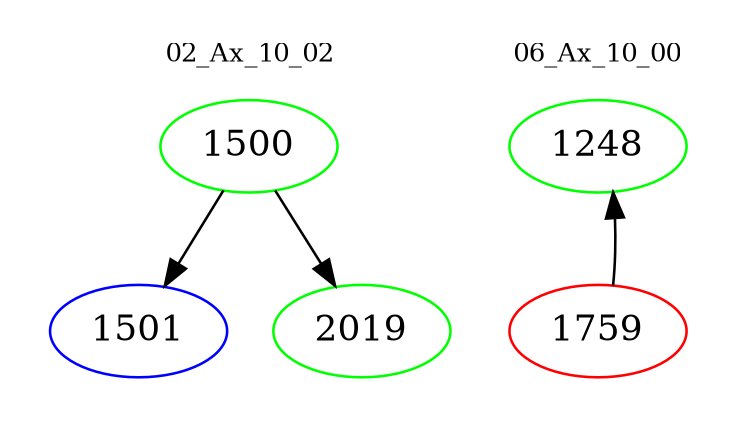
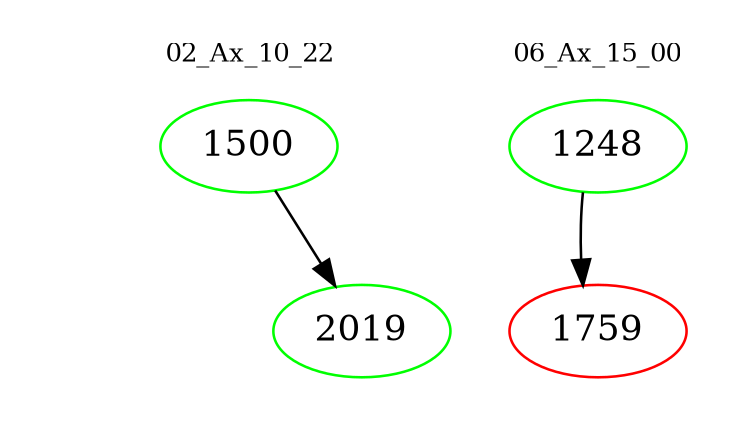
cluster "02_Ax_10_02": label "02_Ax_10_02" -> "02_Ax_10_22"
cluster "06_Ax_10_00": label "06_Ax_10_00" -> "06_Ax_15_00"
edge "1759" -> "1248": reversed
node "1501": removed
